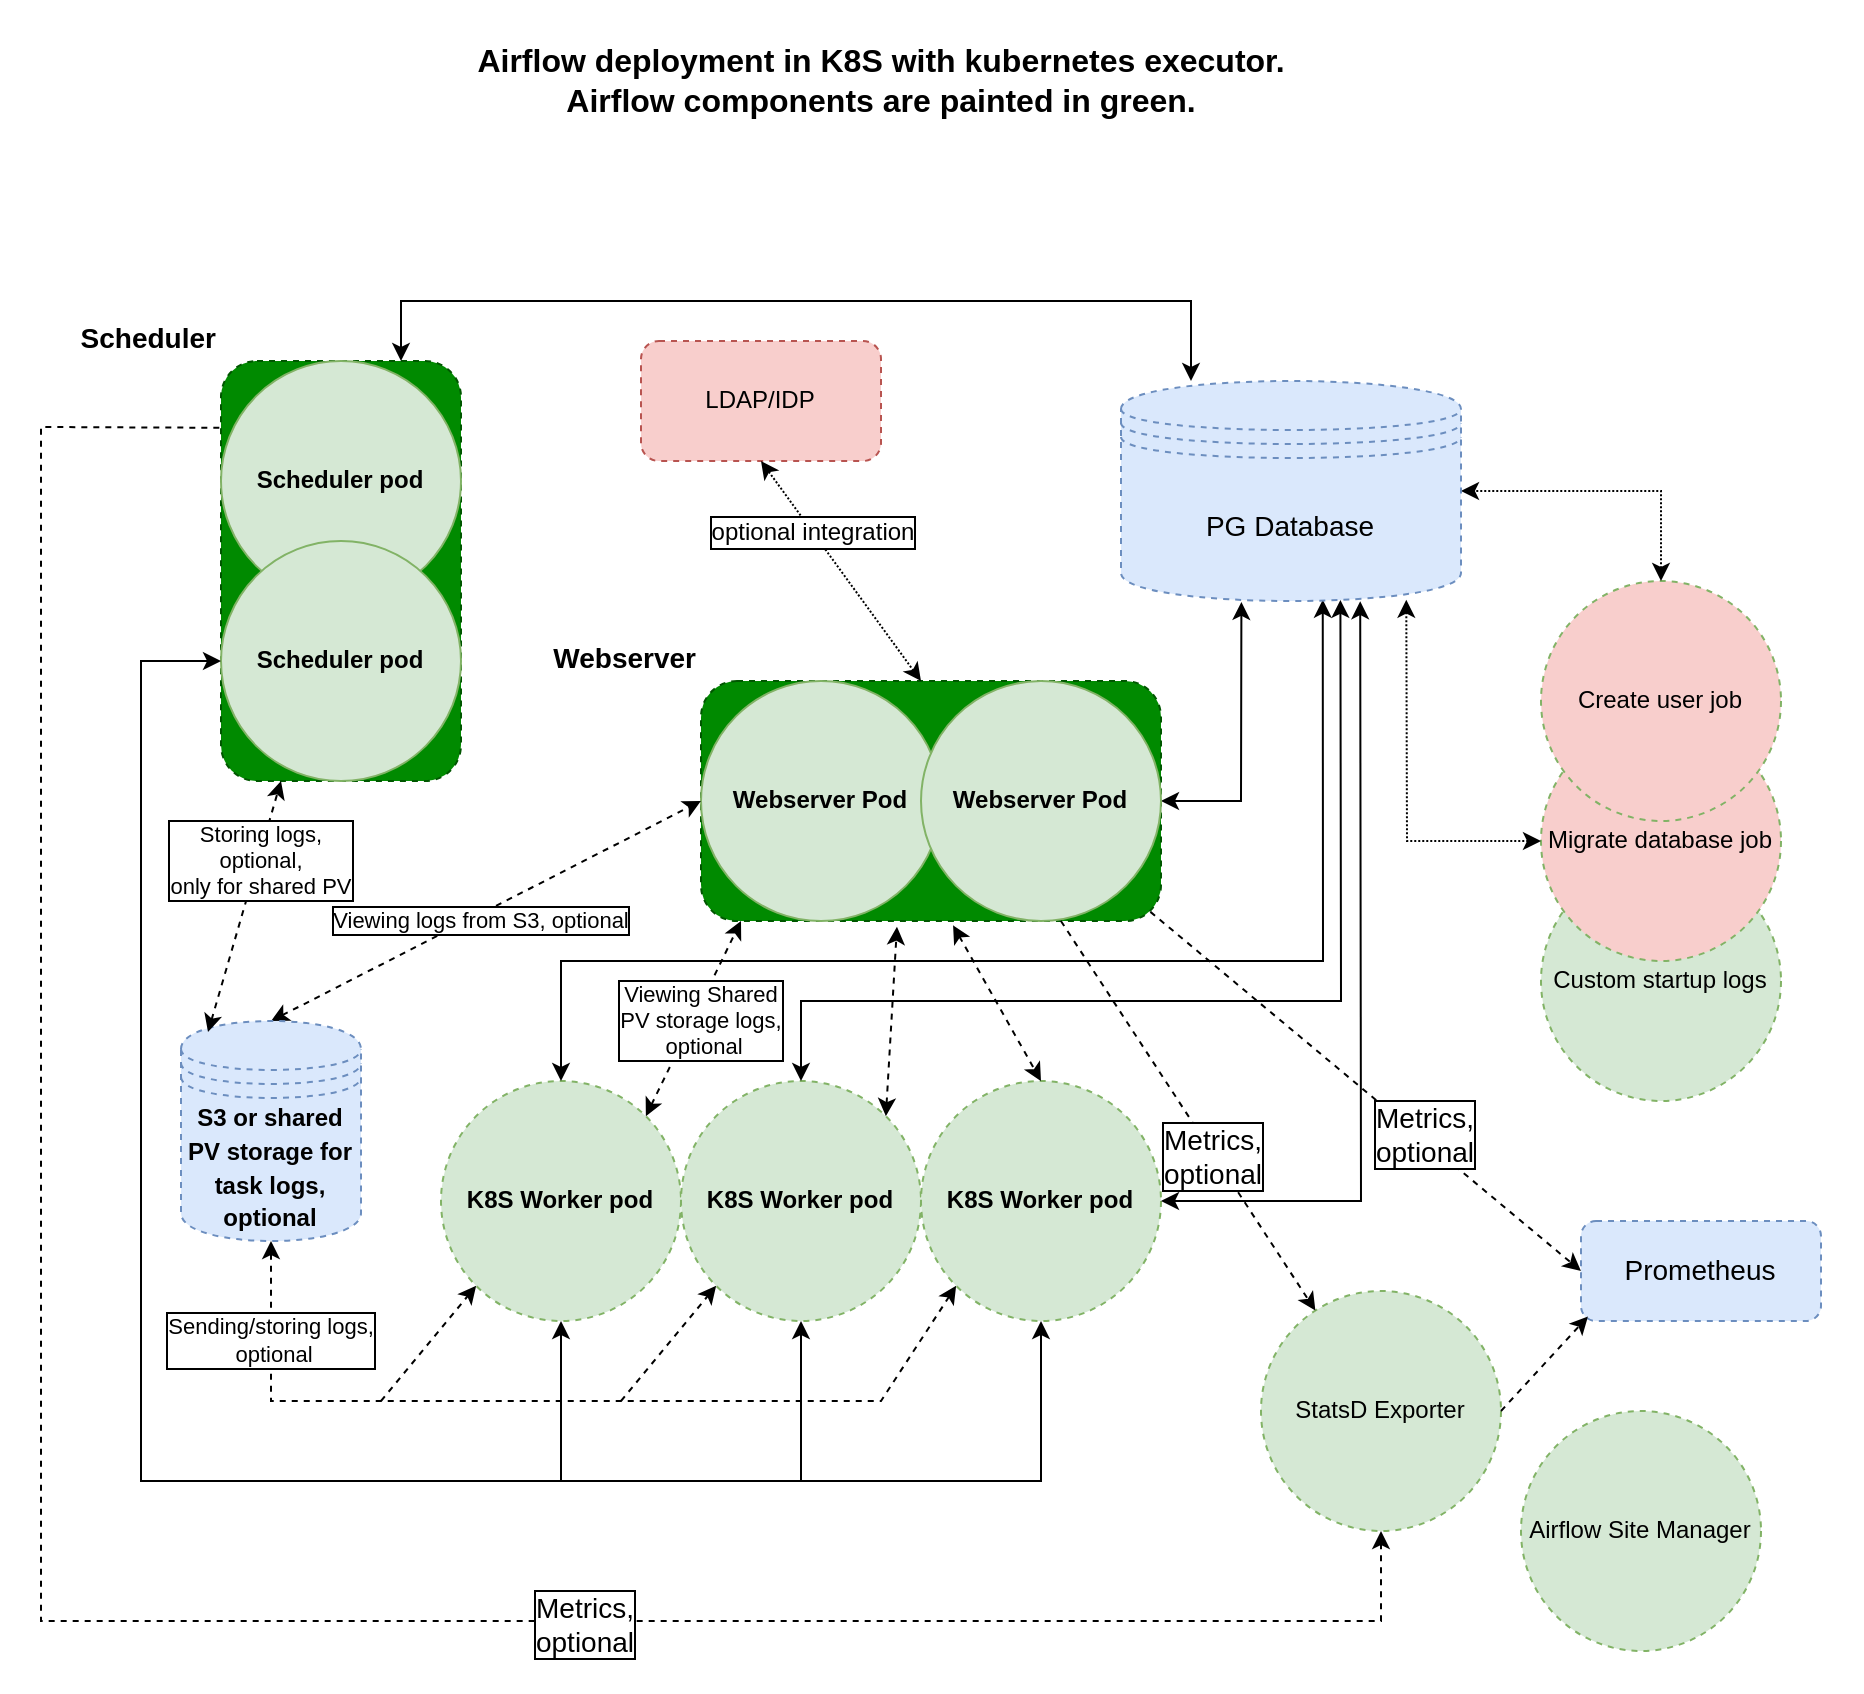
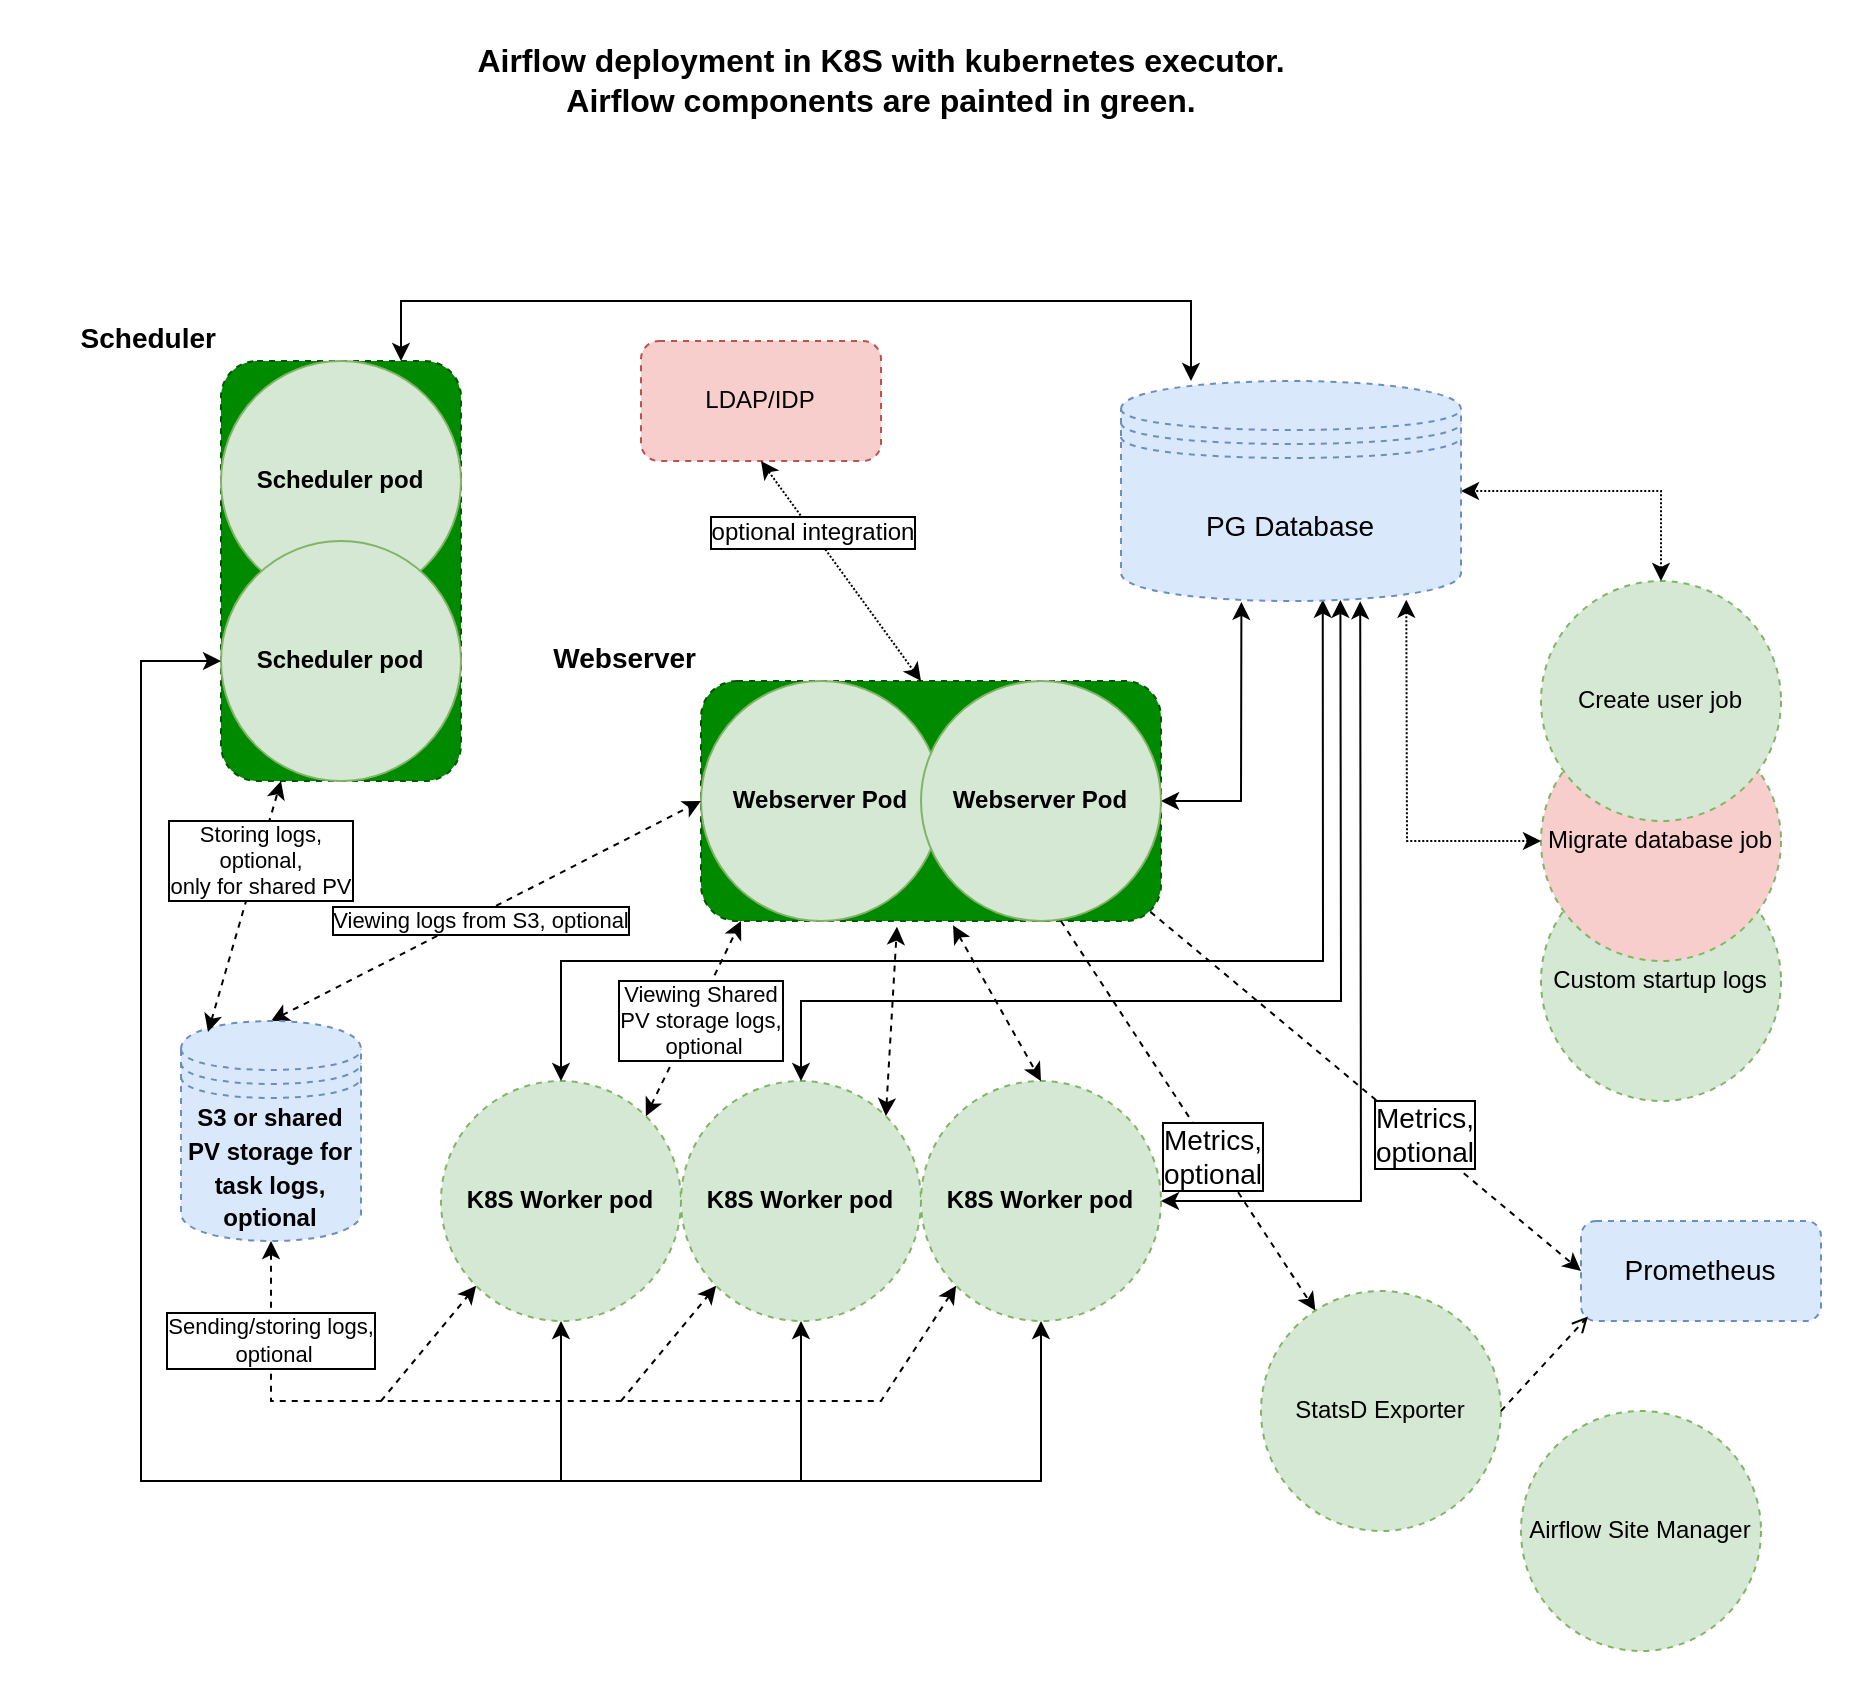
node "Create user job": fillcolor #f8cecc -> #d5e8d4
edge "Scheduler" -> "StatsD Exporter": removed, label "Metrics, optional"
edge "StatsD Exporter" -> "Prometheus": arrowhead classic -> open
